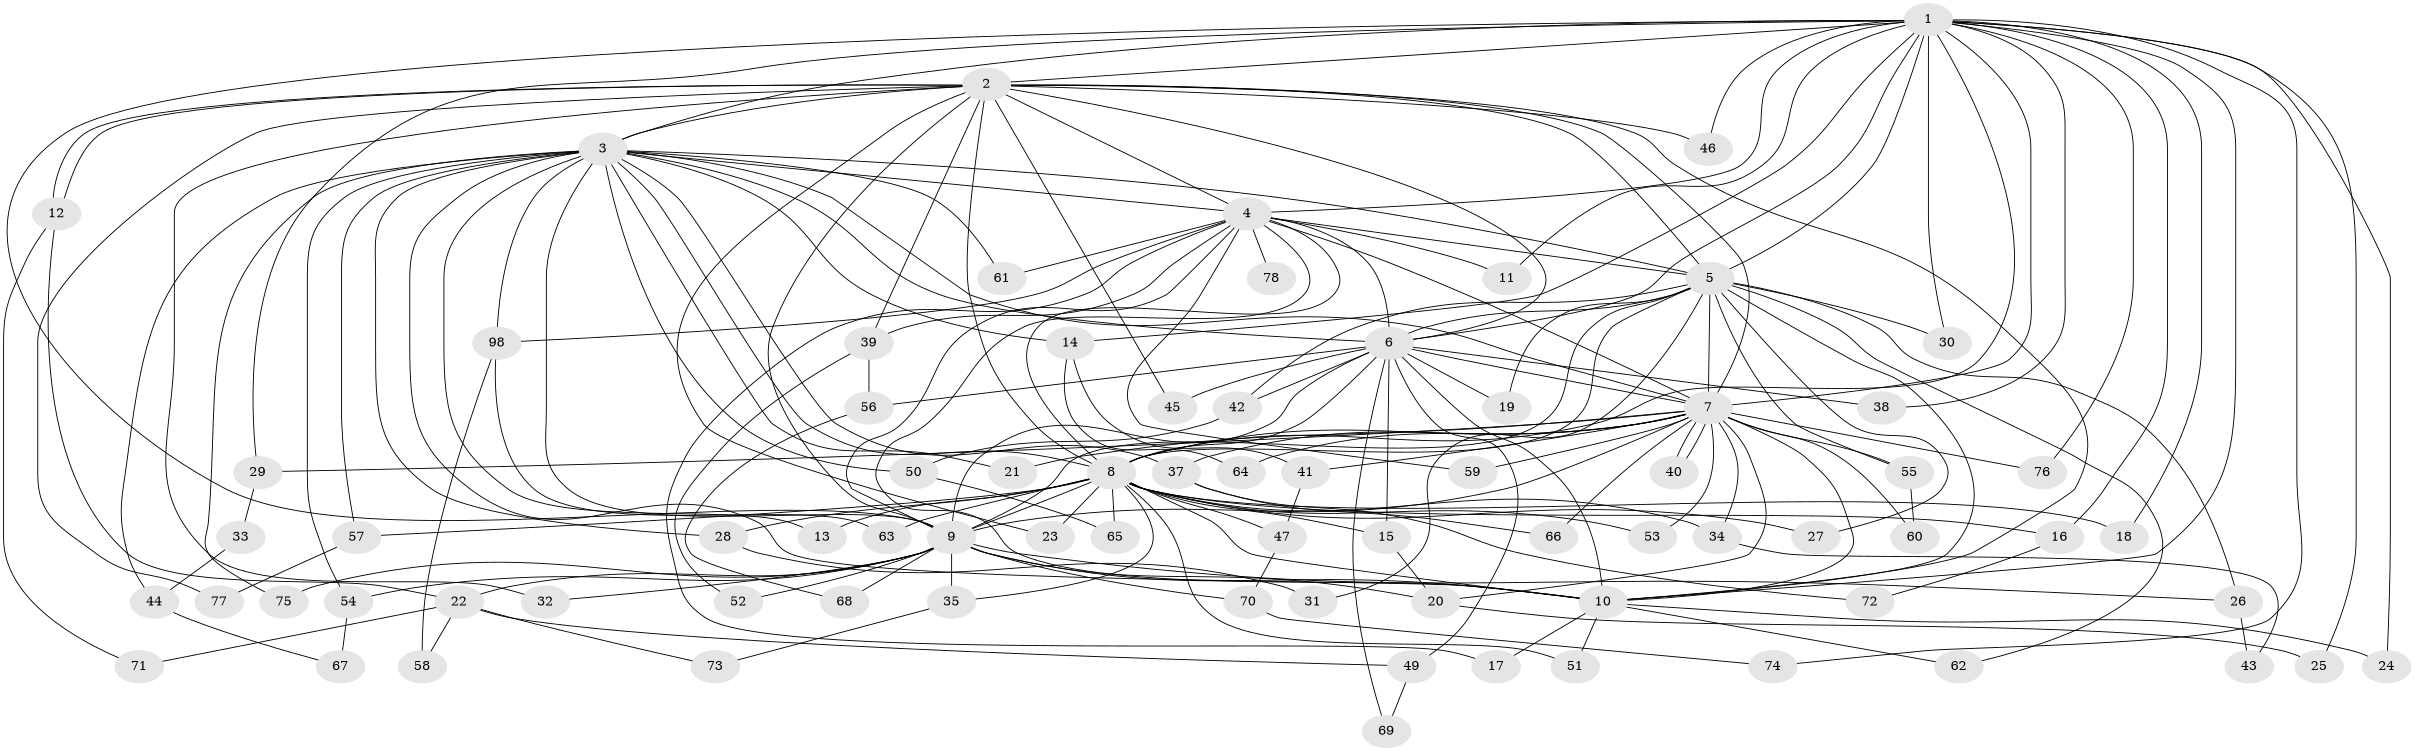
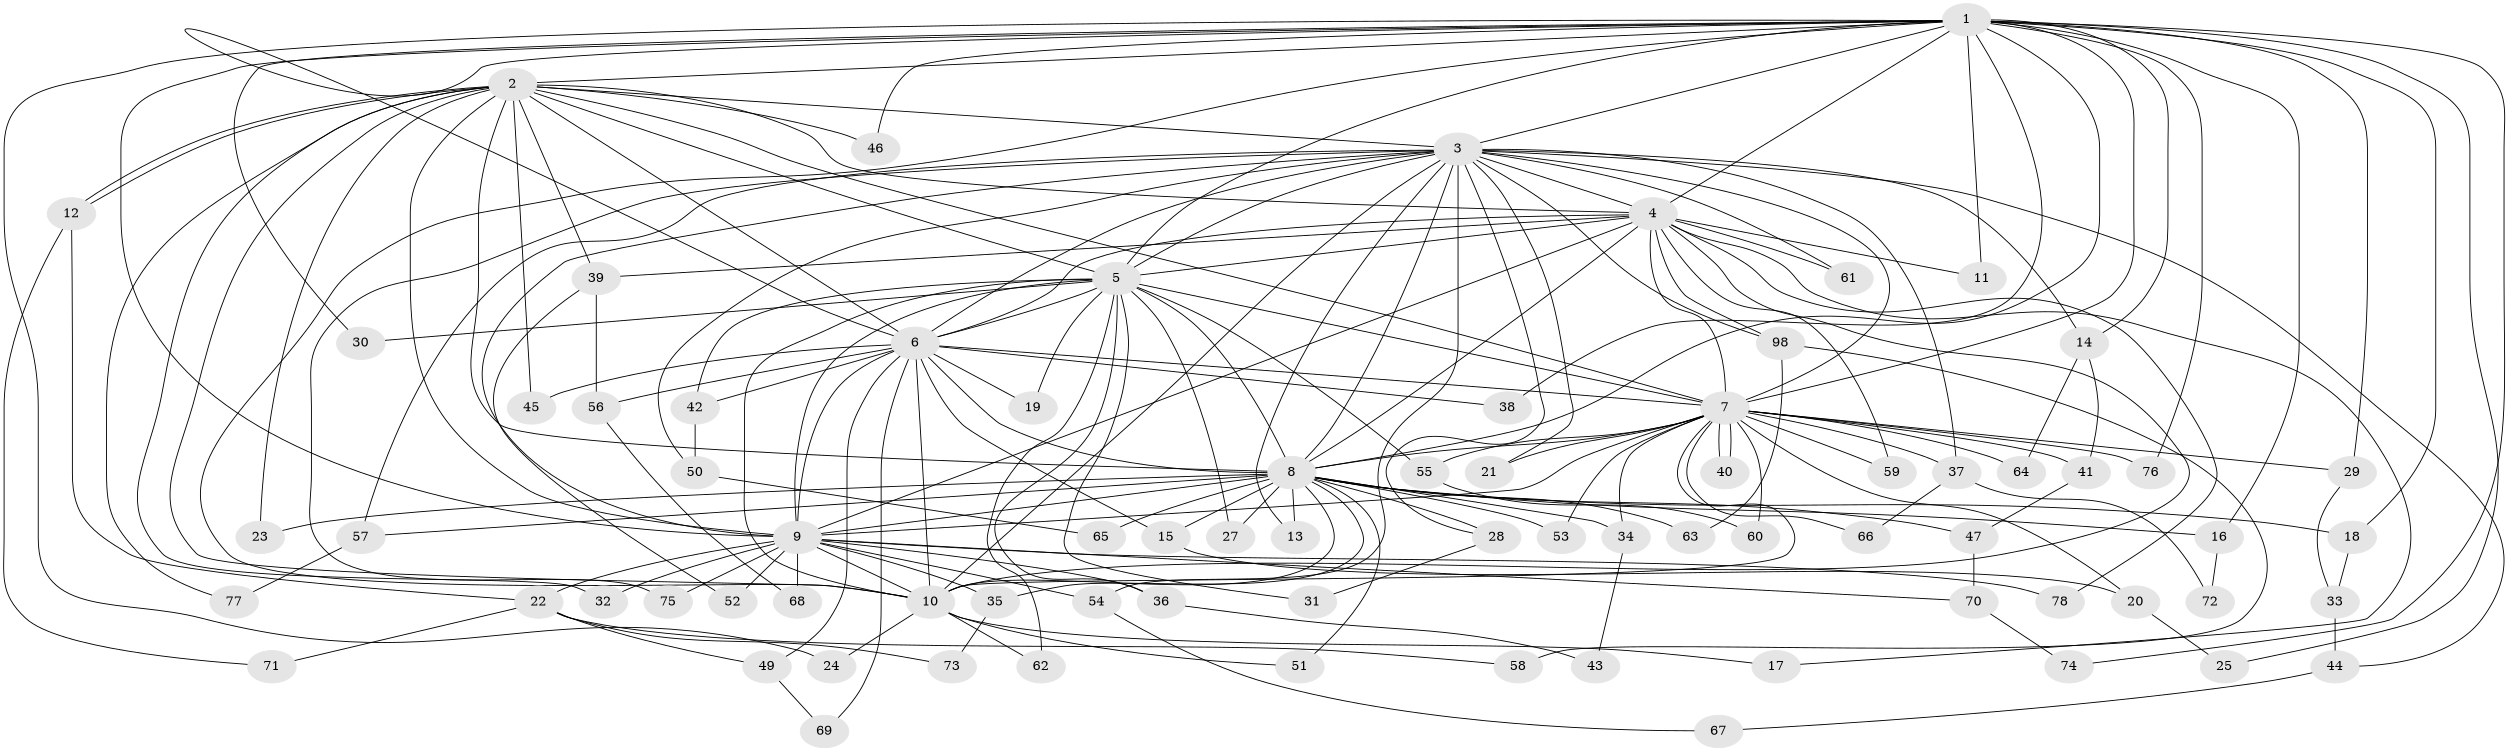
edge "18" -- "33": added
edge "9" -- "20": now "9" -- "78"
node "26": label "26" -> "36"
